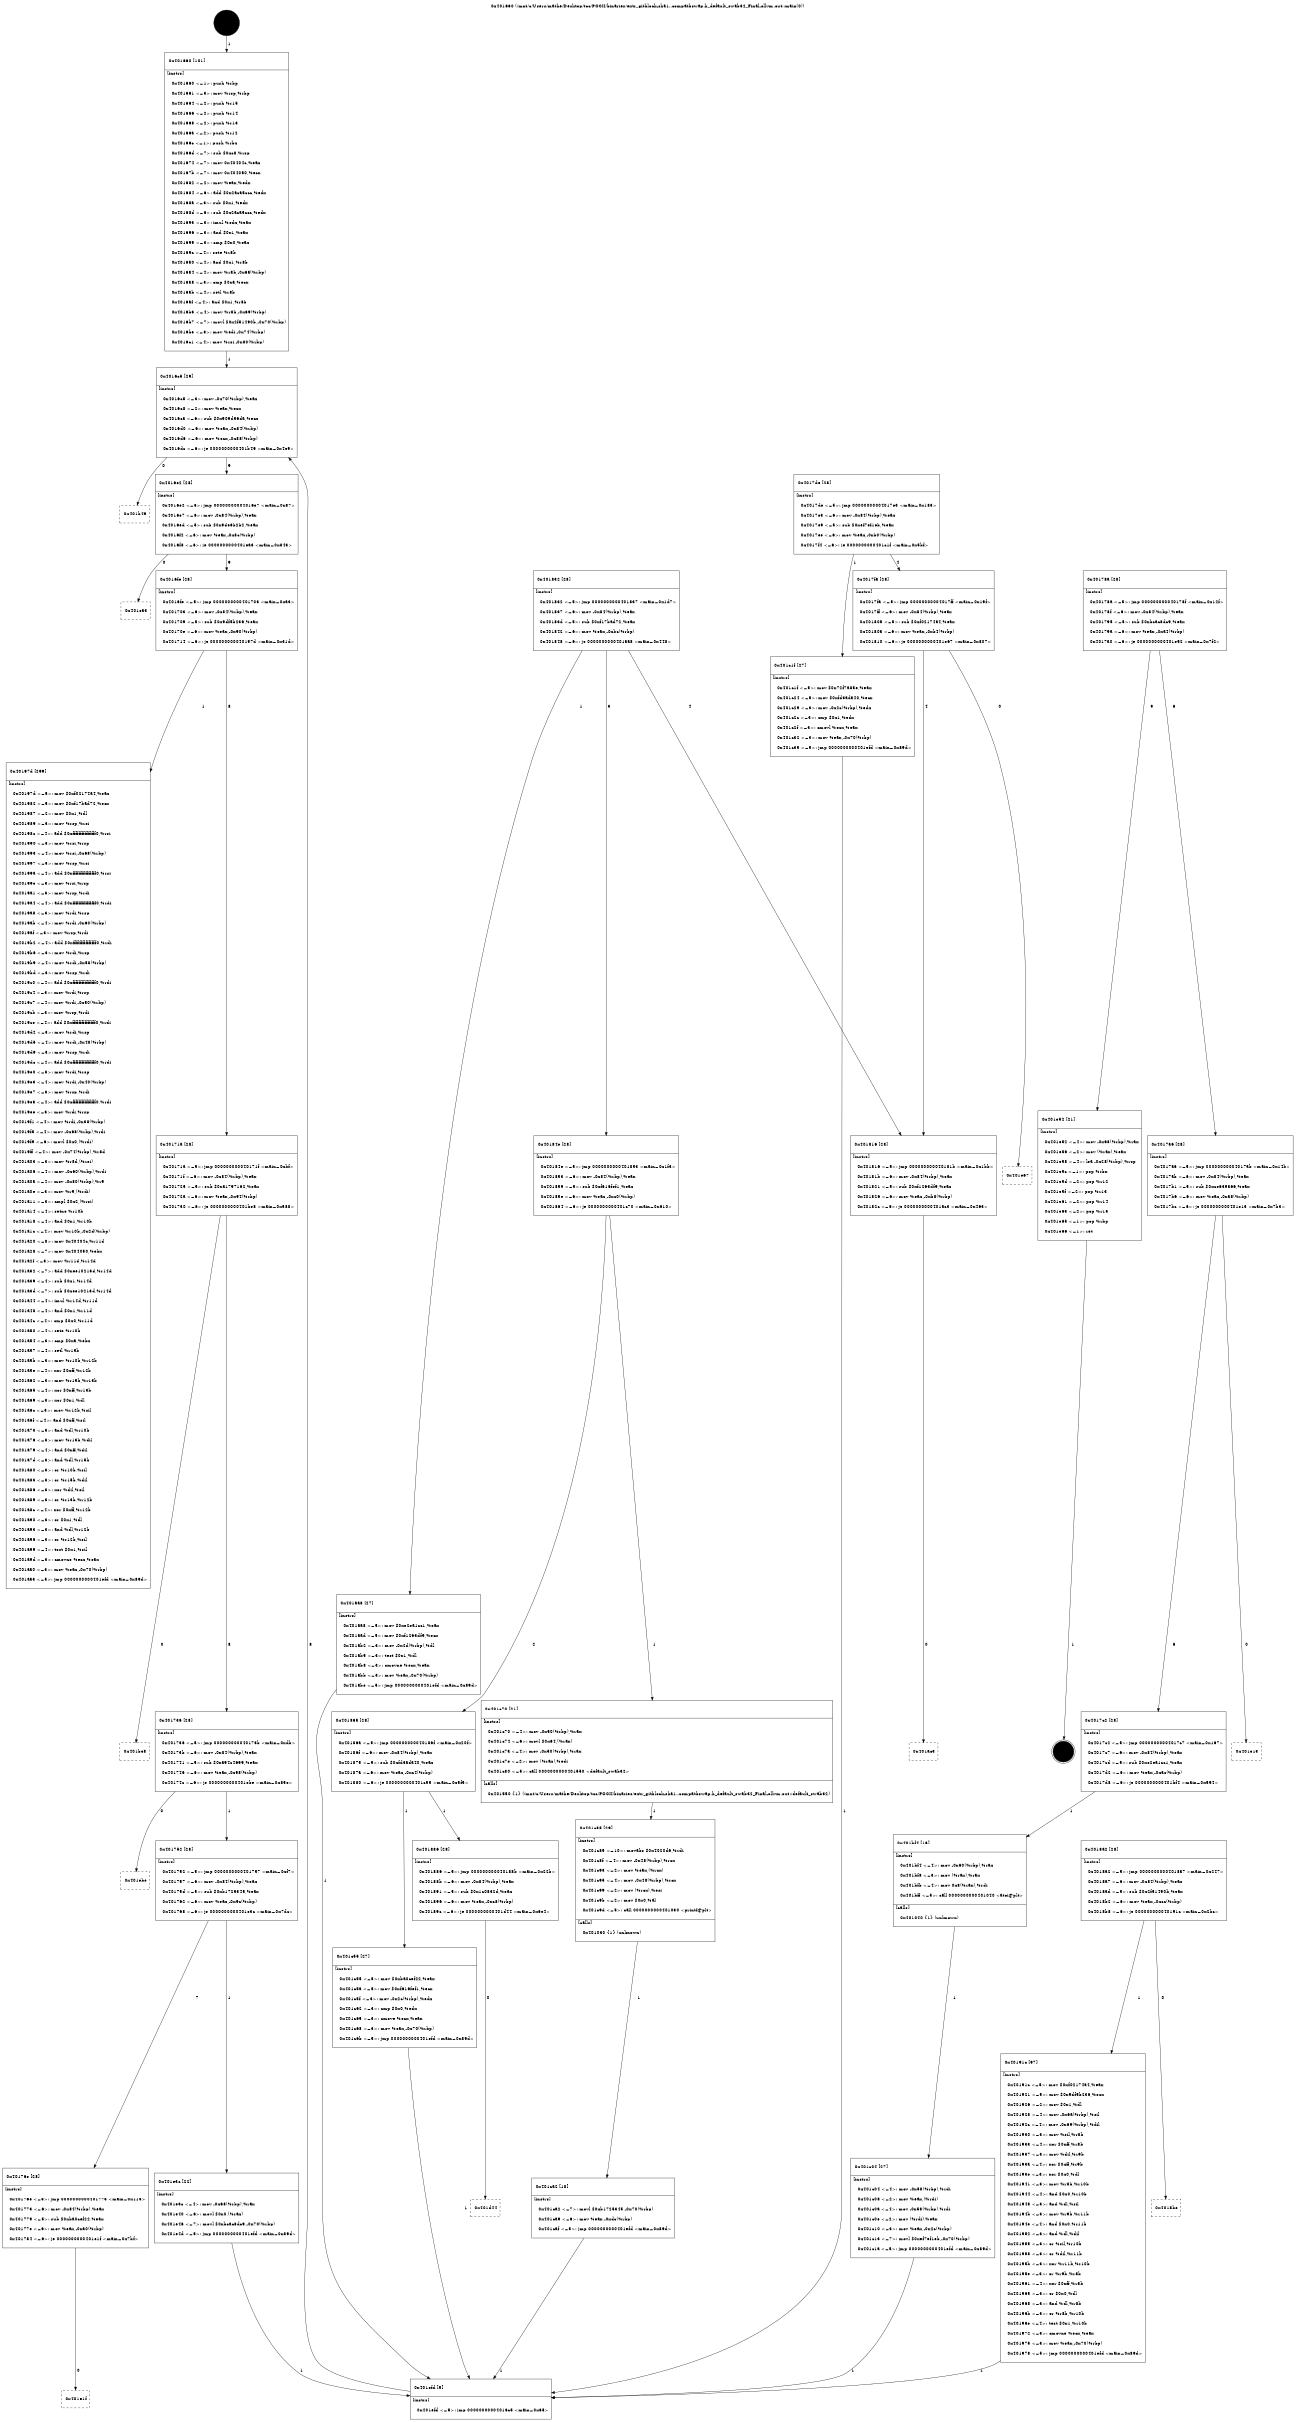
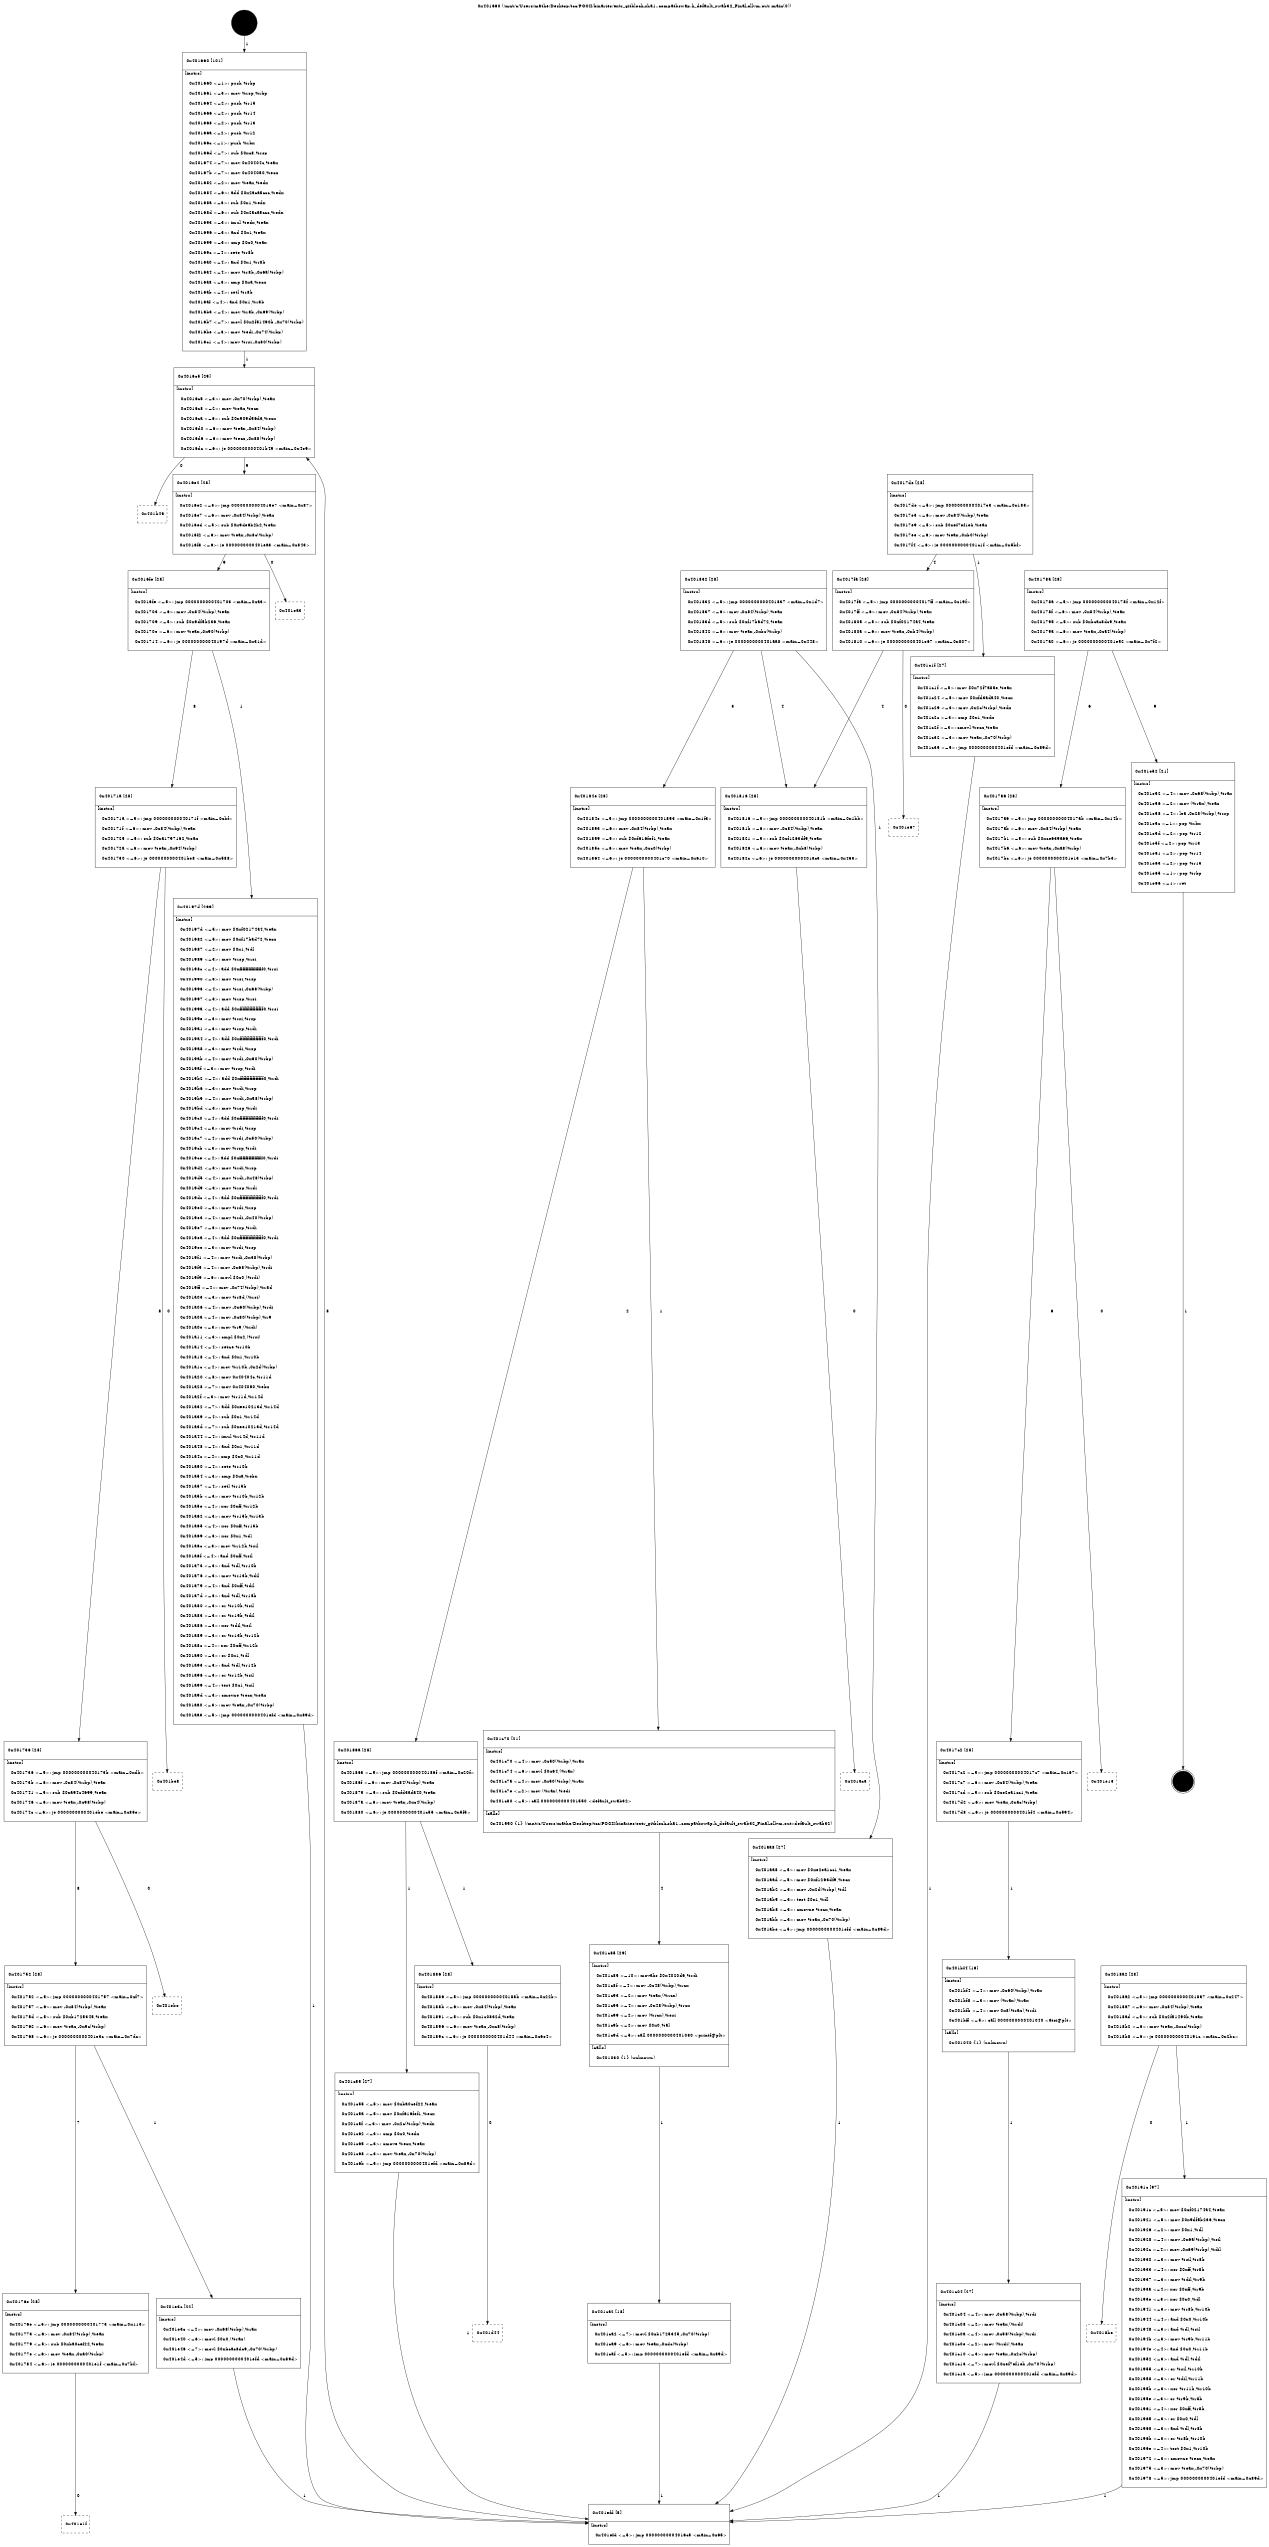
edge "0x401736 [28]" -> "0x401752 [28]": label " 1" -> " 8"
edge "0x401c70 [21]" -> "0x401c85 [29]": label " 1" -> " 4"
edge "0x40197d [299]" -> "0x401efd [5]": added, label "1"
